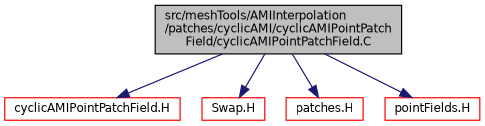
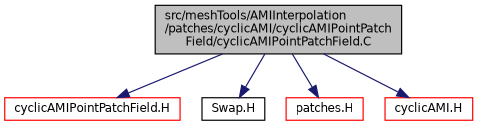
node "Swap.H": color red -> black
node "pointFields.H": label "pointFields.H" -> "cyclicAMI.H"
